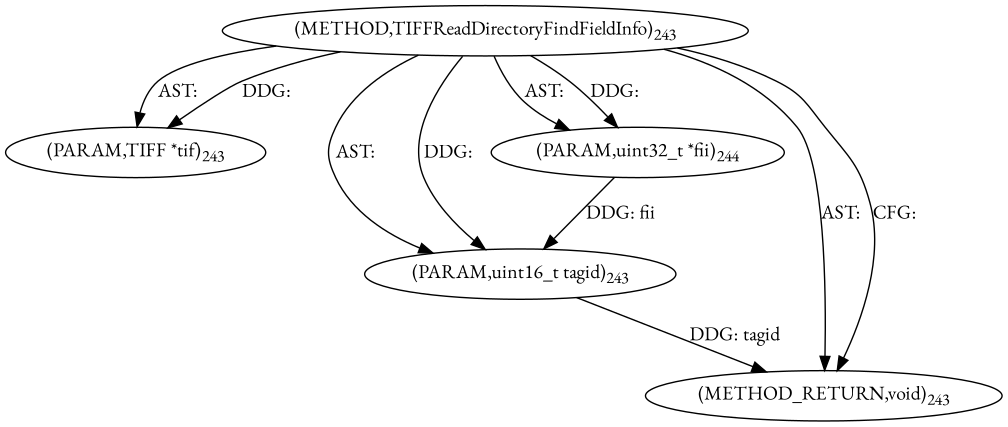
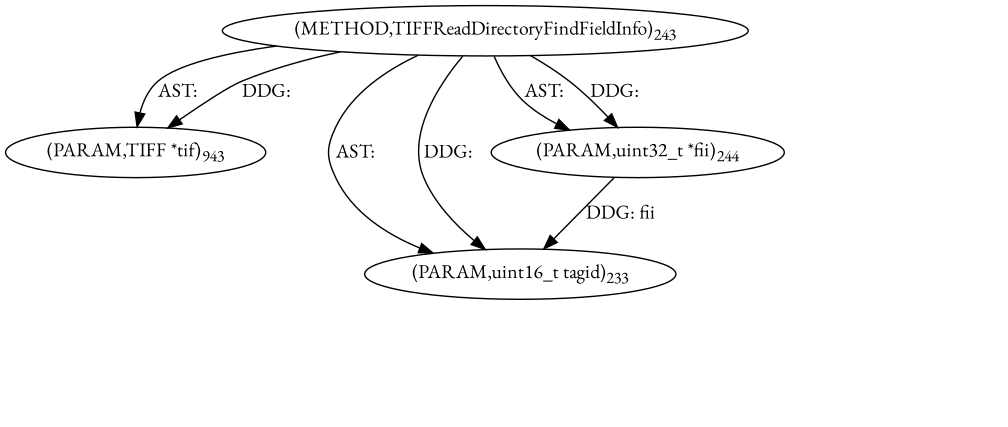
node "(PARAM,TIFF *tif)": text "243" -> "943"
node "(PARAM,uint16_t tagid)": text "243" -> "233"
node "(METHOD_RETURN,void)": removed
